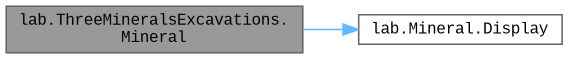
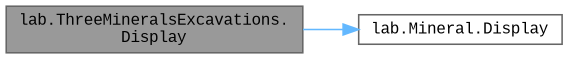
node "lab.ThreeMineralsExcavations. Mineral": label "lab.ThreeMineralsExcavations. Mineral" -> "lab.ThreeMineralsExcavations. Display"
